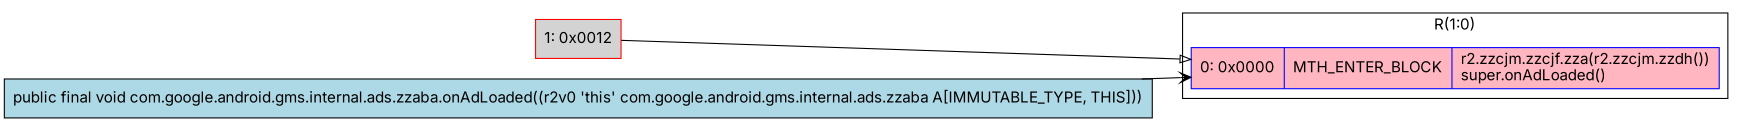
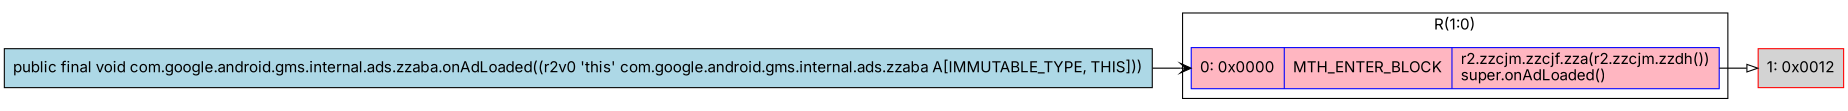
edge "1: 0x0012" -> "0: 0x0000": reversed
